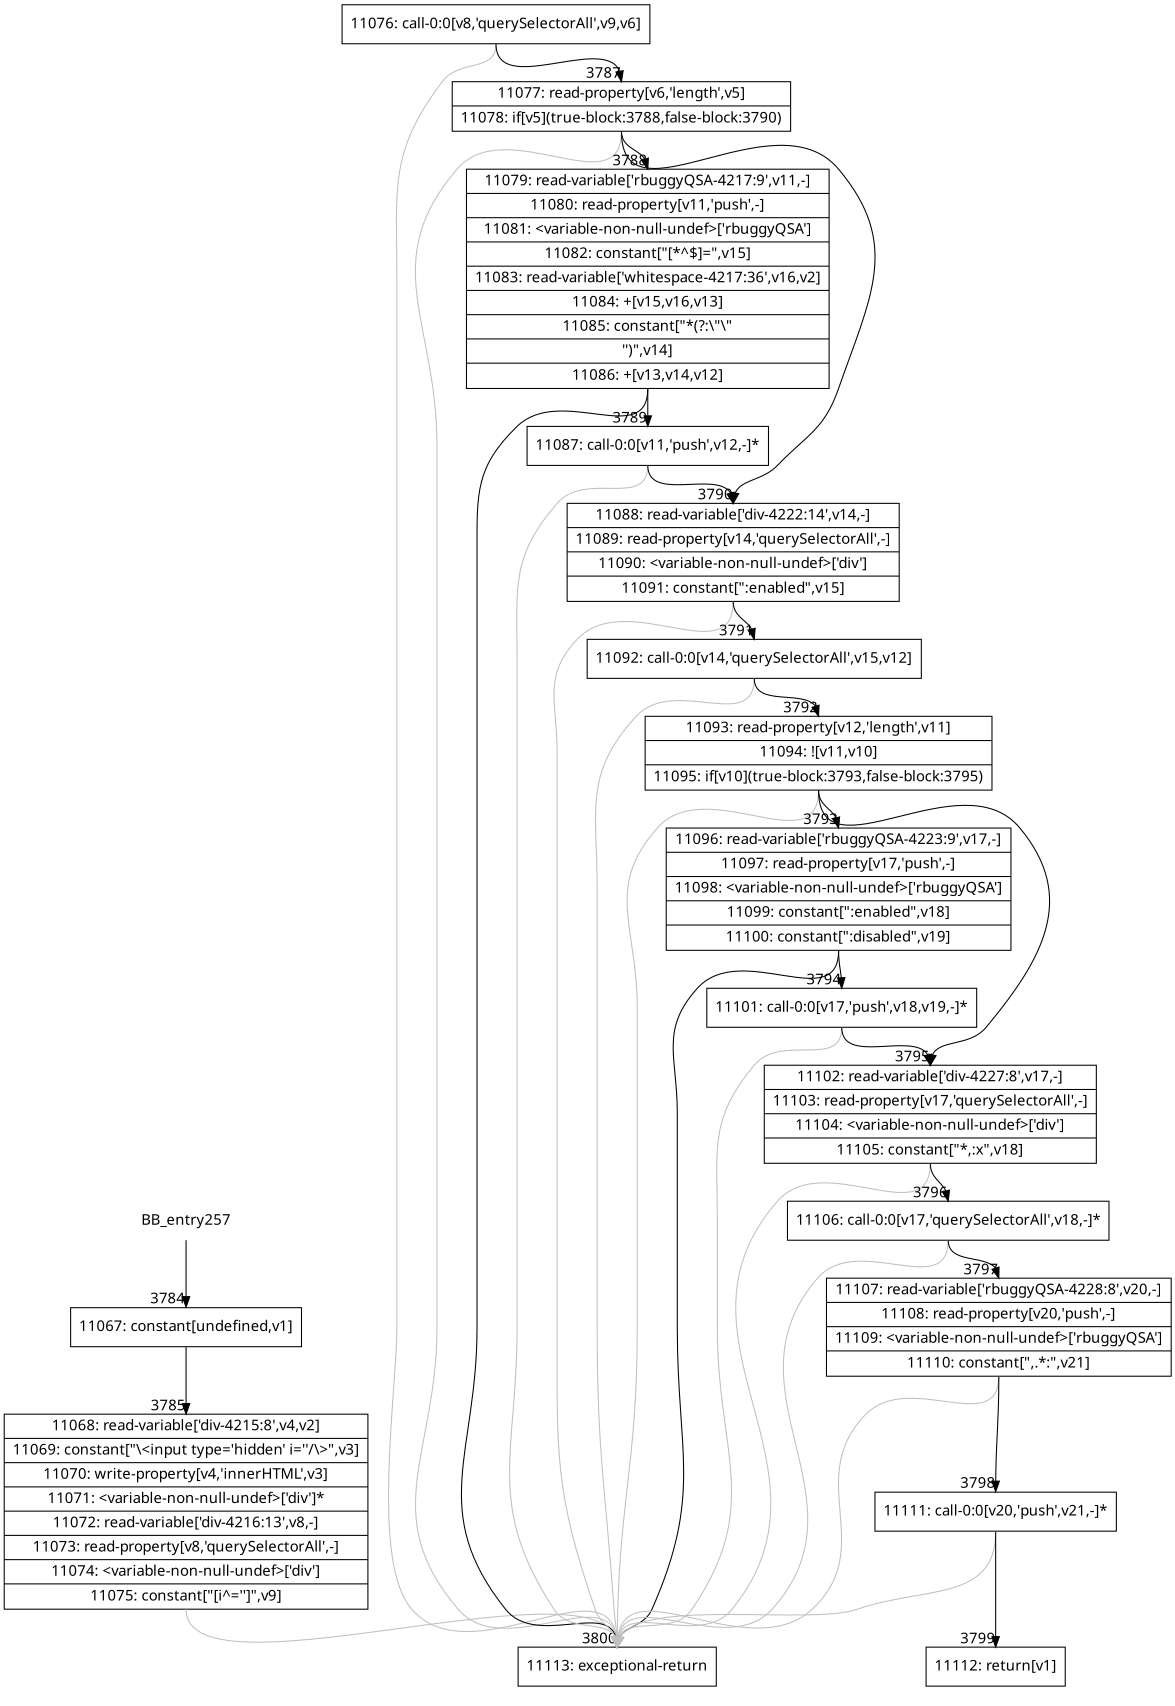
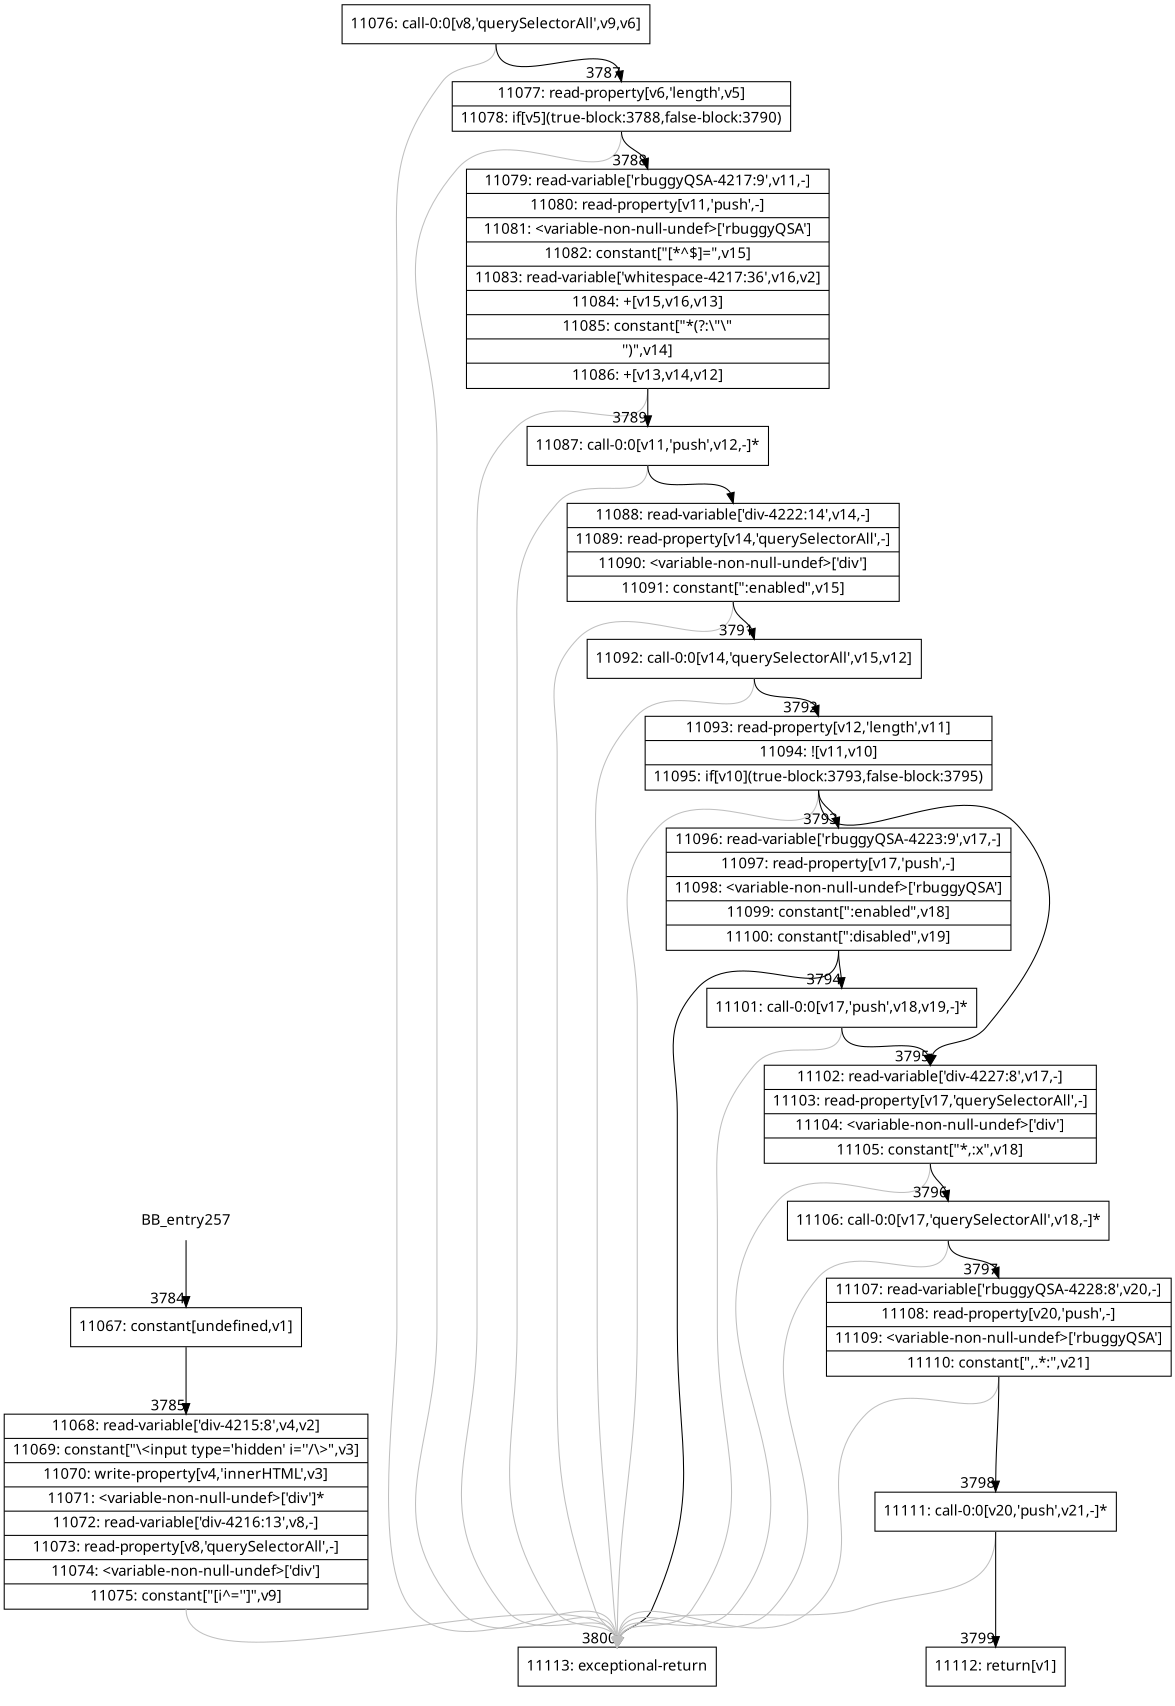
edge "11077: read-property[v6,'length',v5]" -> "11088: read-variable['div-4222:14',v14,-]": removed
edge "11079: read-variable['rbuggyQSA-4217:9',v11,-]" -> "11113: exceptional-return": color black -> gray
